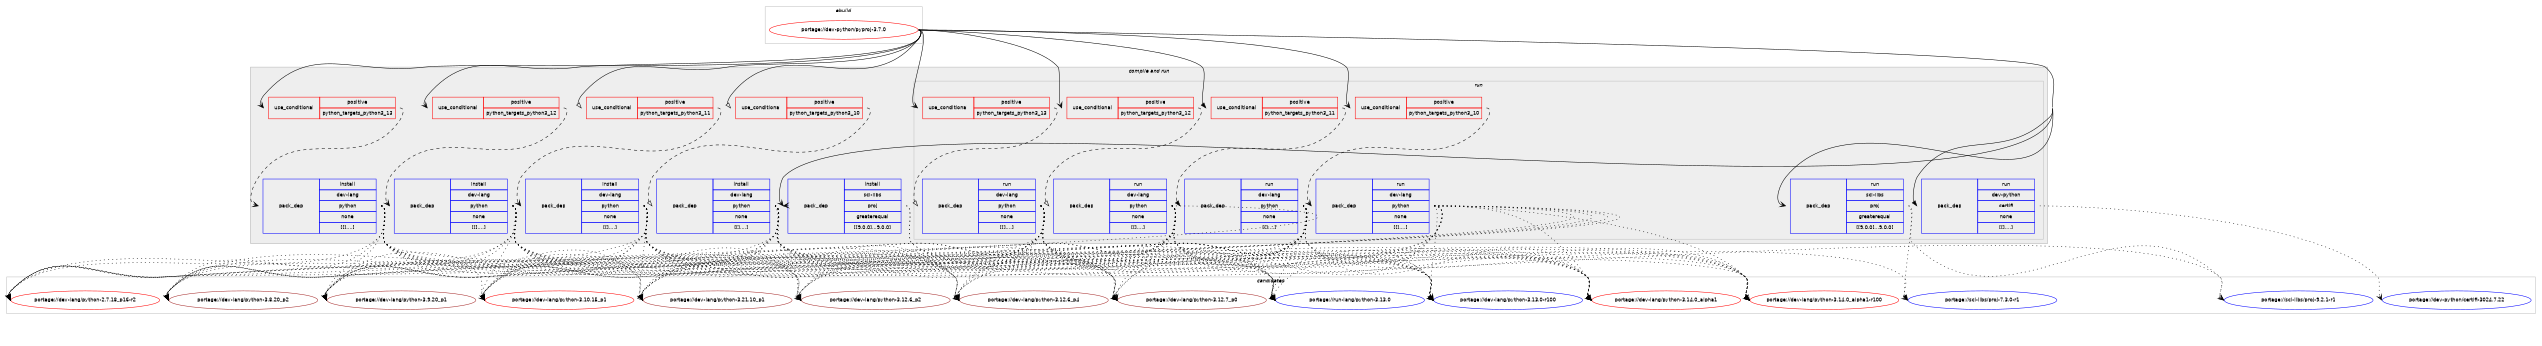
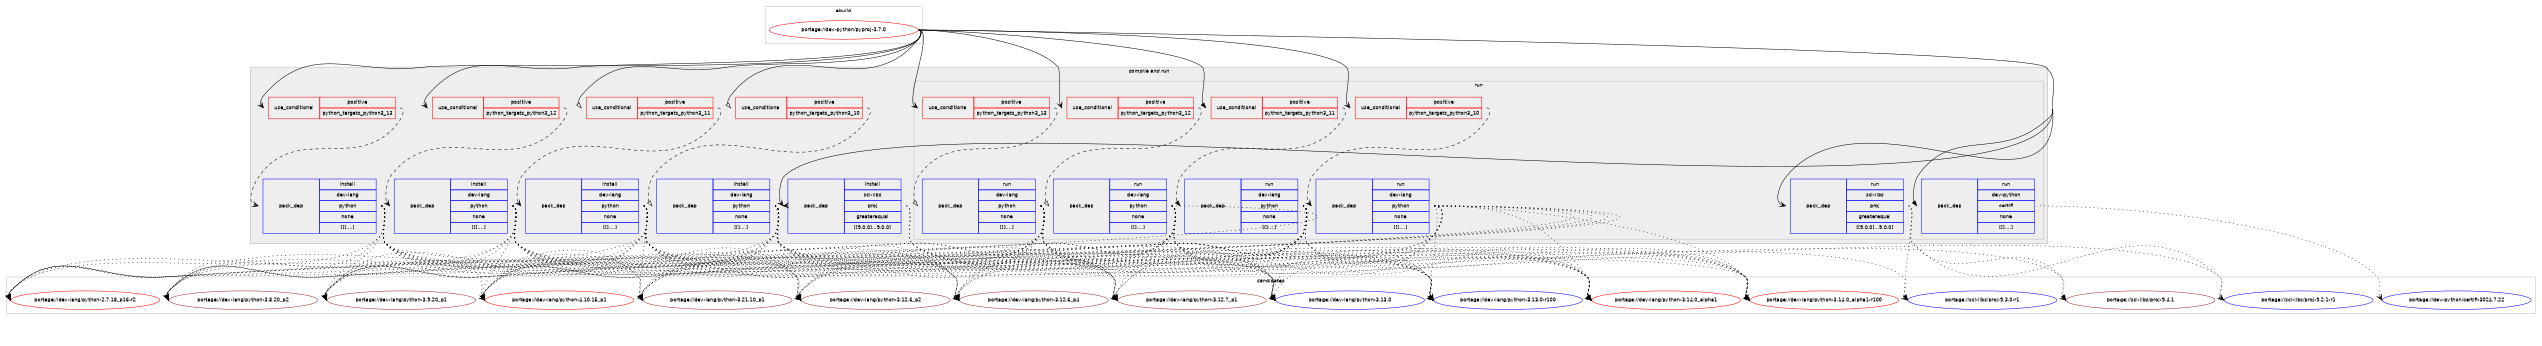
node "portage://dev-lang/python-3.10.15_p1": label "portage://dev-lang/python-3.10.15_p1" -> "portage://dev-lang/python-4.10.15_p1"
node "portage://dev-lang/python-3.12.7_p0": label "portage://dev-lang/python-3.12.7_p0" -> "portage://dev-lang/python-3.12.7_p1"
node "portage://run-lang/python-3.13.0": label "portage://run-lang/python-3.13.0" -> "portage://dev-lang/python-3.13.0"
node "portage://sci-libs/proj-7.3.0-r1": label "portage://sci-libs/proj-7.3.0-r1" -> "portage://sci-libs/proj-9.3.0-r1"
node "portage://sci-libs/proj-9.4.1": added
